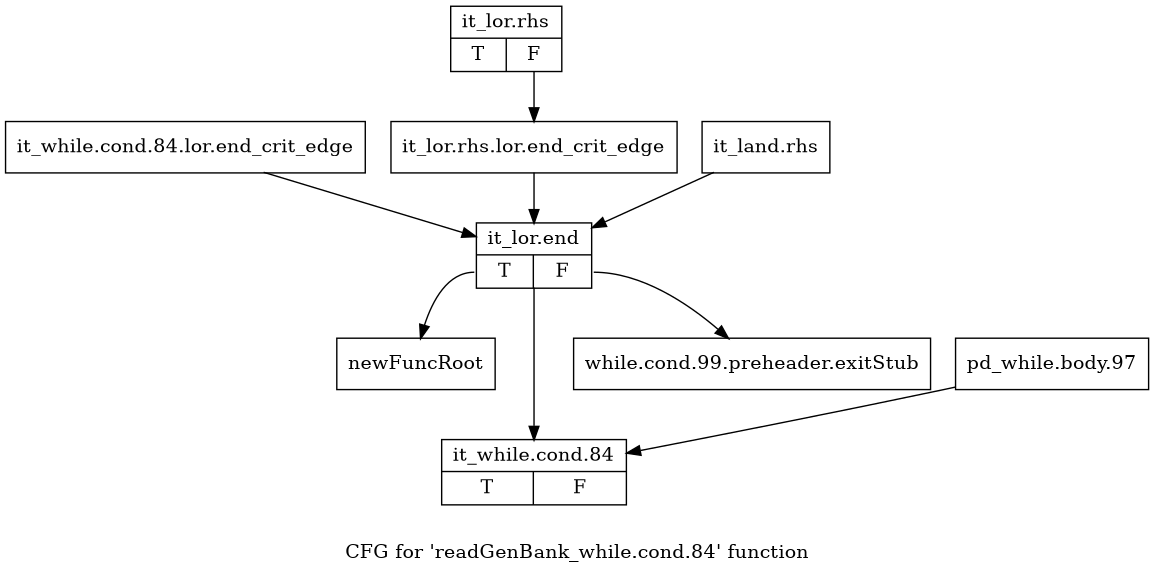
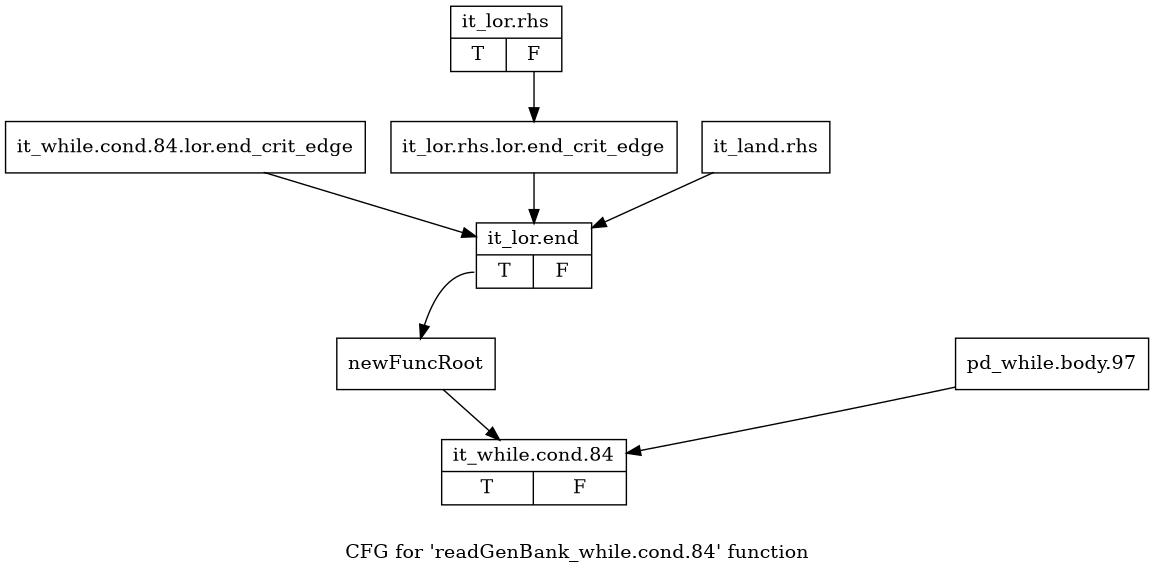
edge "it_lor.end" -> "it_while.cond.84": now "newFuncRoot" -> "it_while.cond.84"
node "while.cond.99.preheader.exitStub": removed
